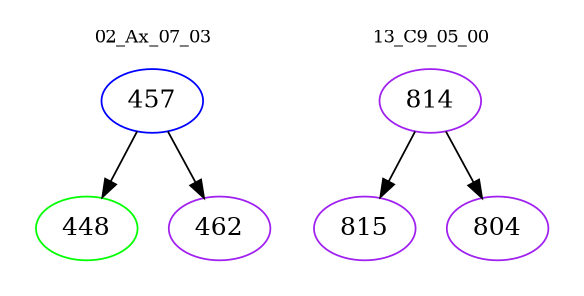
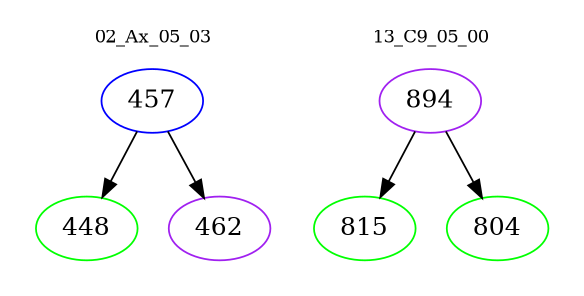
cluster "02_Ax_07_03": label "02_Ax_07_03" -> "02_Ax_05_03"
node "814": label "814" -> "894"
node "815": color purple -> green
node "804": color purple -> green
